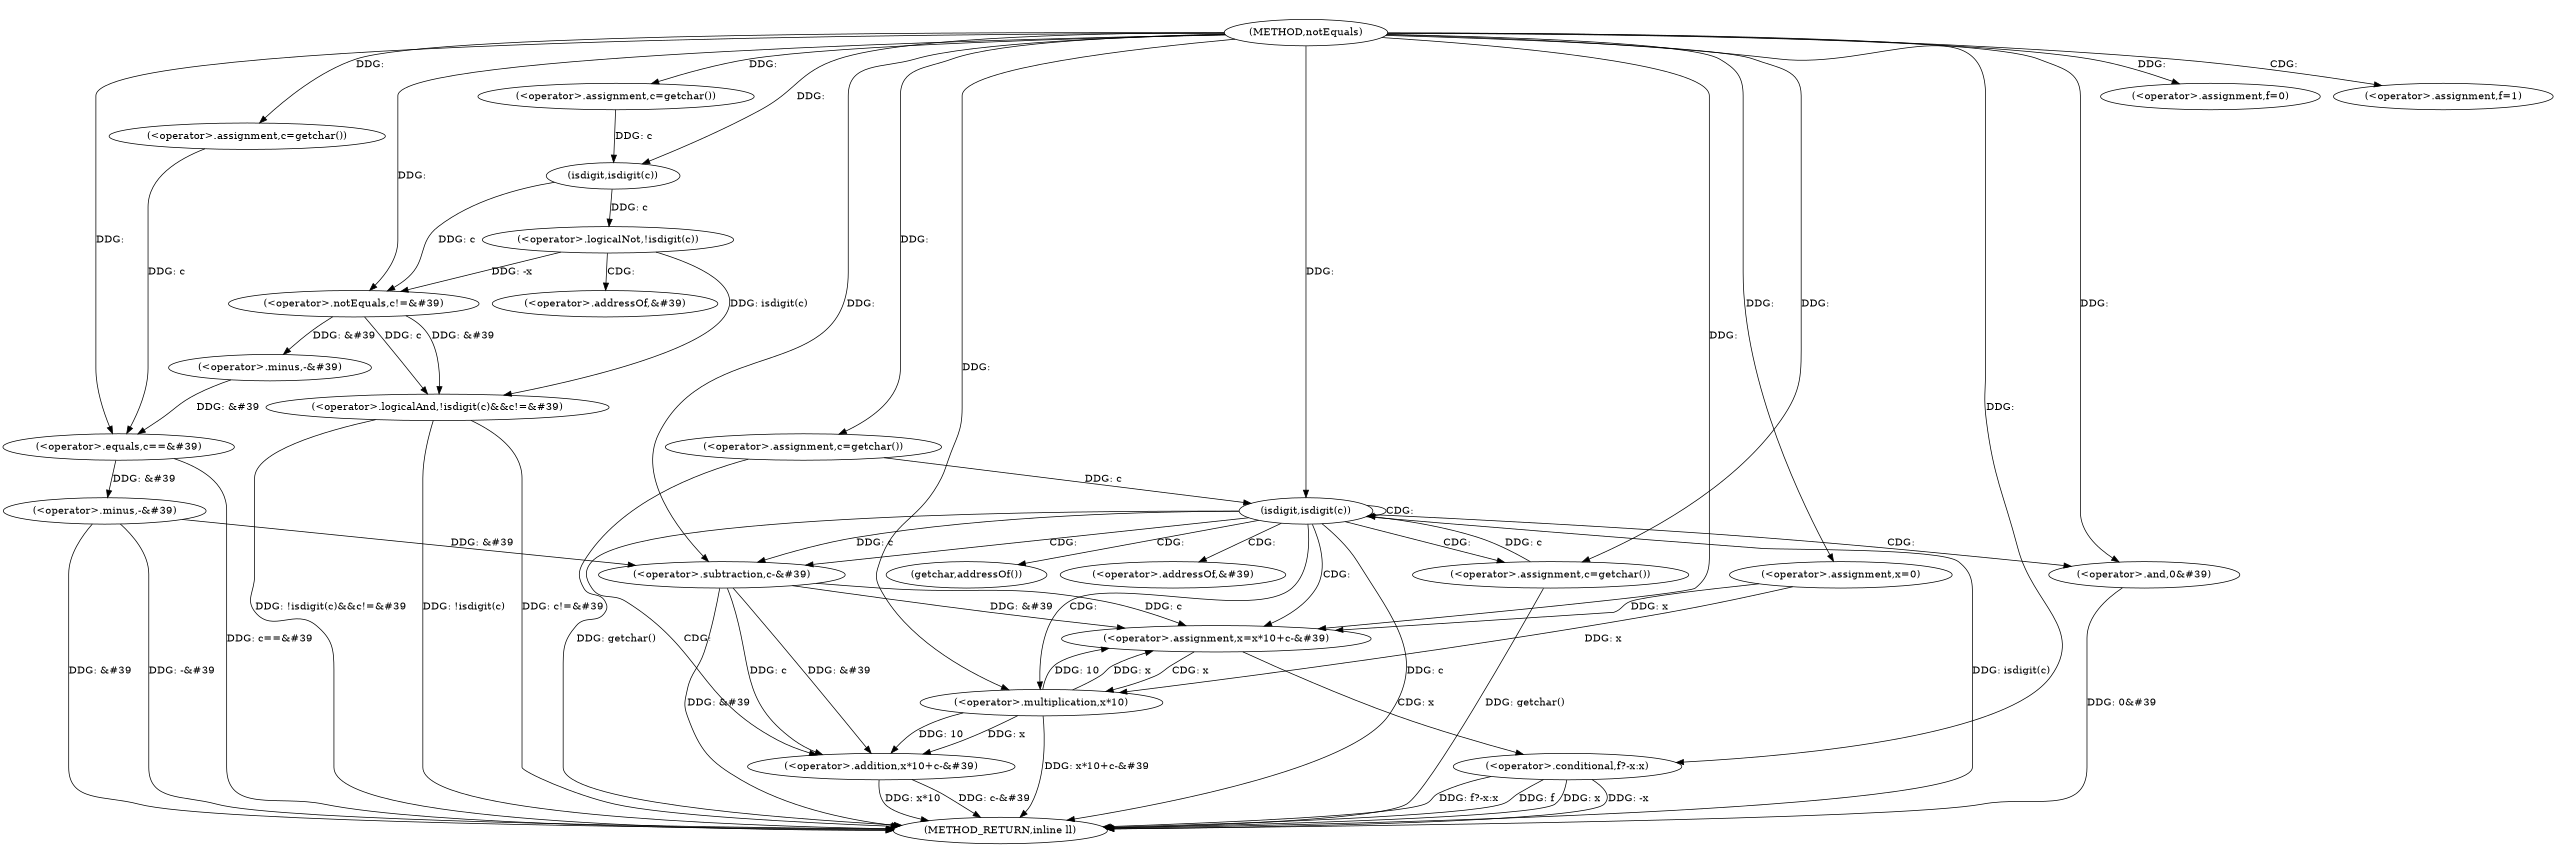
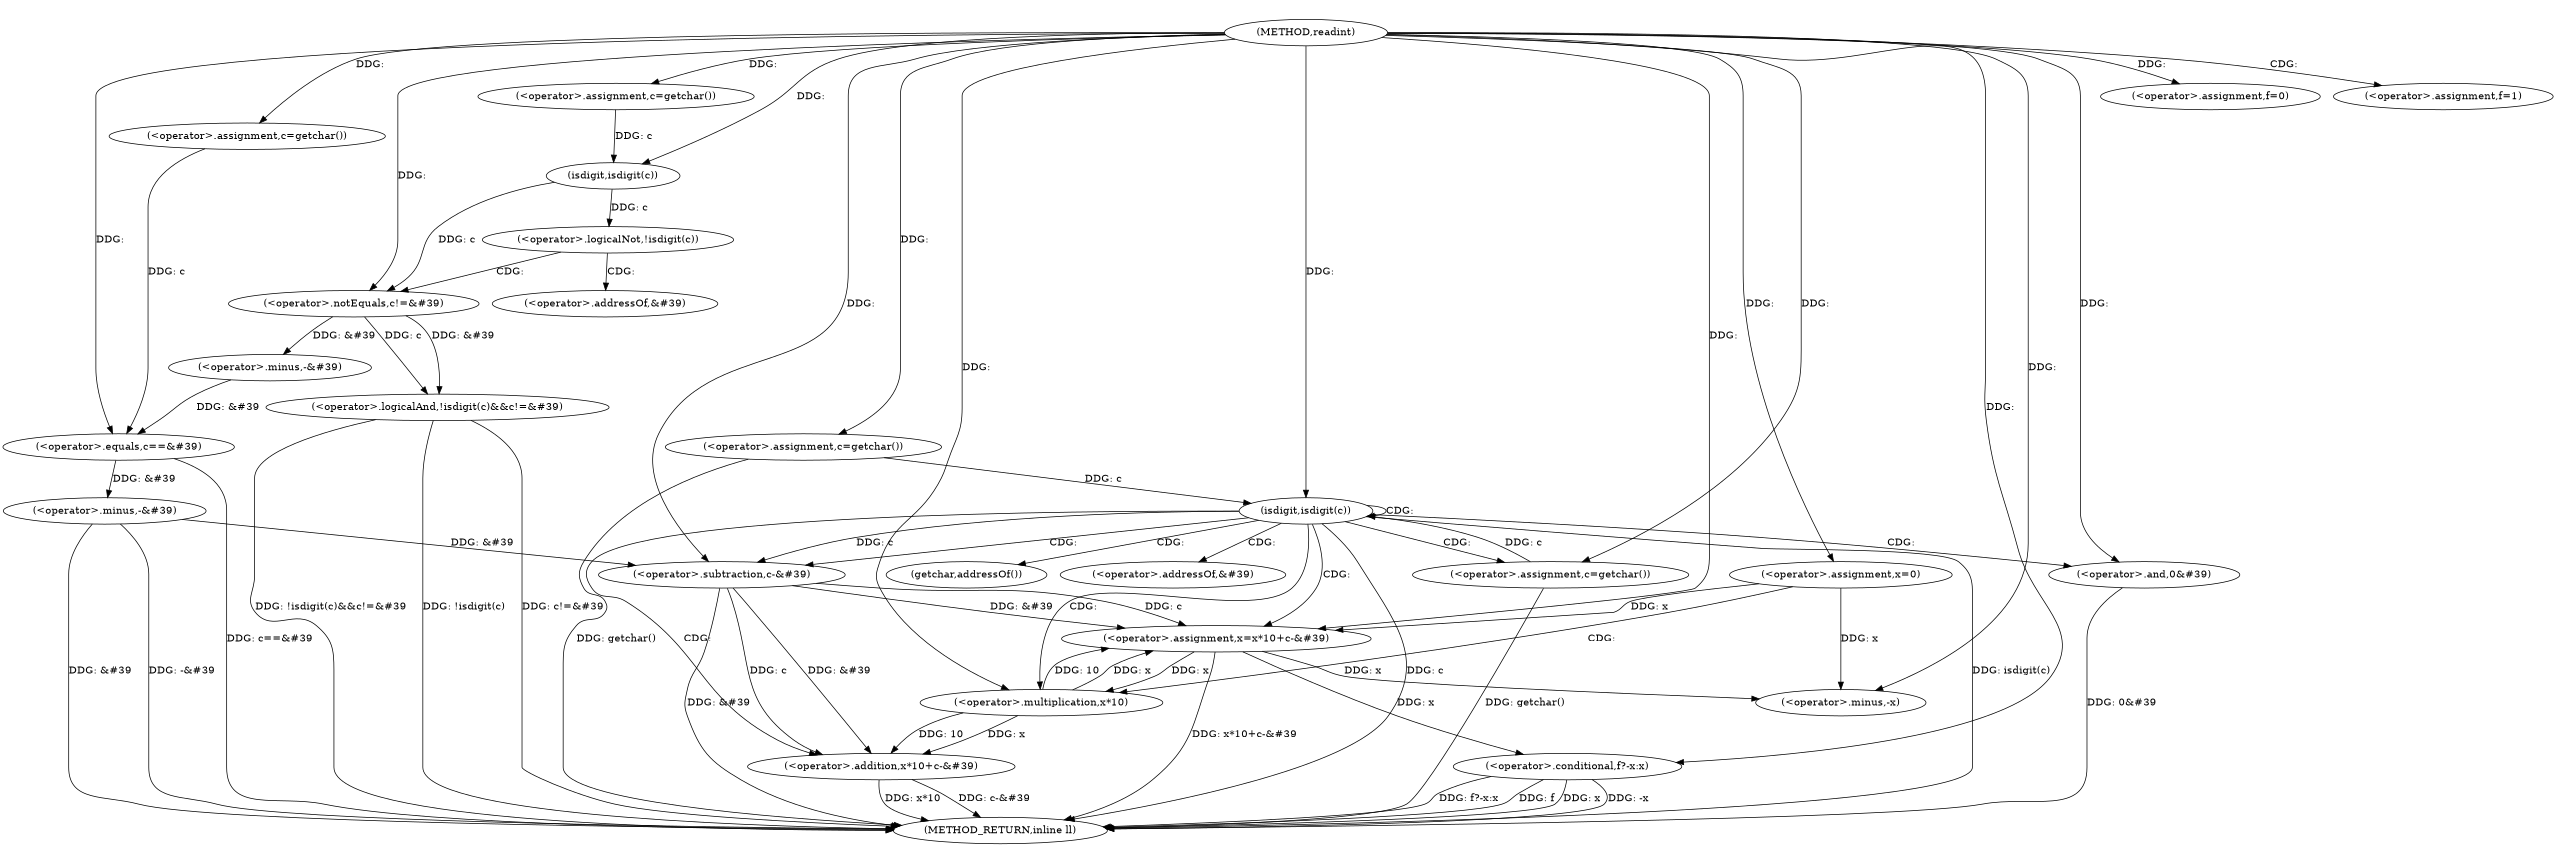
node "(METHOD,notEquals)": label "(METHOD,notEquals)" -> "(METHOD,readint)"
edge "(<operator>.logicalNot,!isdigit(c))" -> "(<operator>.notEquals,c!=&#39)": label "DDG: -x" -> "CDG: "
edge "(<operator>.logicalNot,!isdigit(c))" -> "(<operator>.logicalAnd,!isdigit(c)&&c!=&#39)": removed, label "DDG: isdigit(c)"
edge "(<operator>.assignment,x=0)" -> "(<operator>.multiplication,x*10)": label "DDG: x" -> "CDG: "
edge "(<operator>.assignment,x=x*10+c-&#39)" -> "(<operator>.multiplication,x*10)": label "CDG: x" -> "DDG: x"
edge "(<operator>.assignment,x=x*10+c-&#39)" -> "(<operator>.conditional,f?-x:x)": label "CDG: x" -> "DDG: x"
node "(<operator>.minus,-x)": added
edge "(<operator>.multiplication,x*10)" -> "(METHOD_RETURN,inline ll)": now "(<operator>.assignment,x=x*10+c-&#39)" -> "(METHOD_RETURN,inline ll)"
